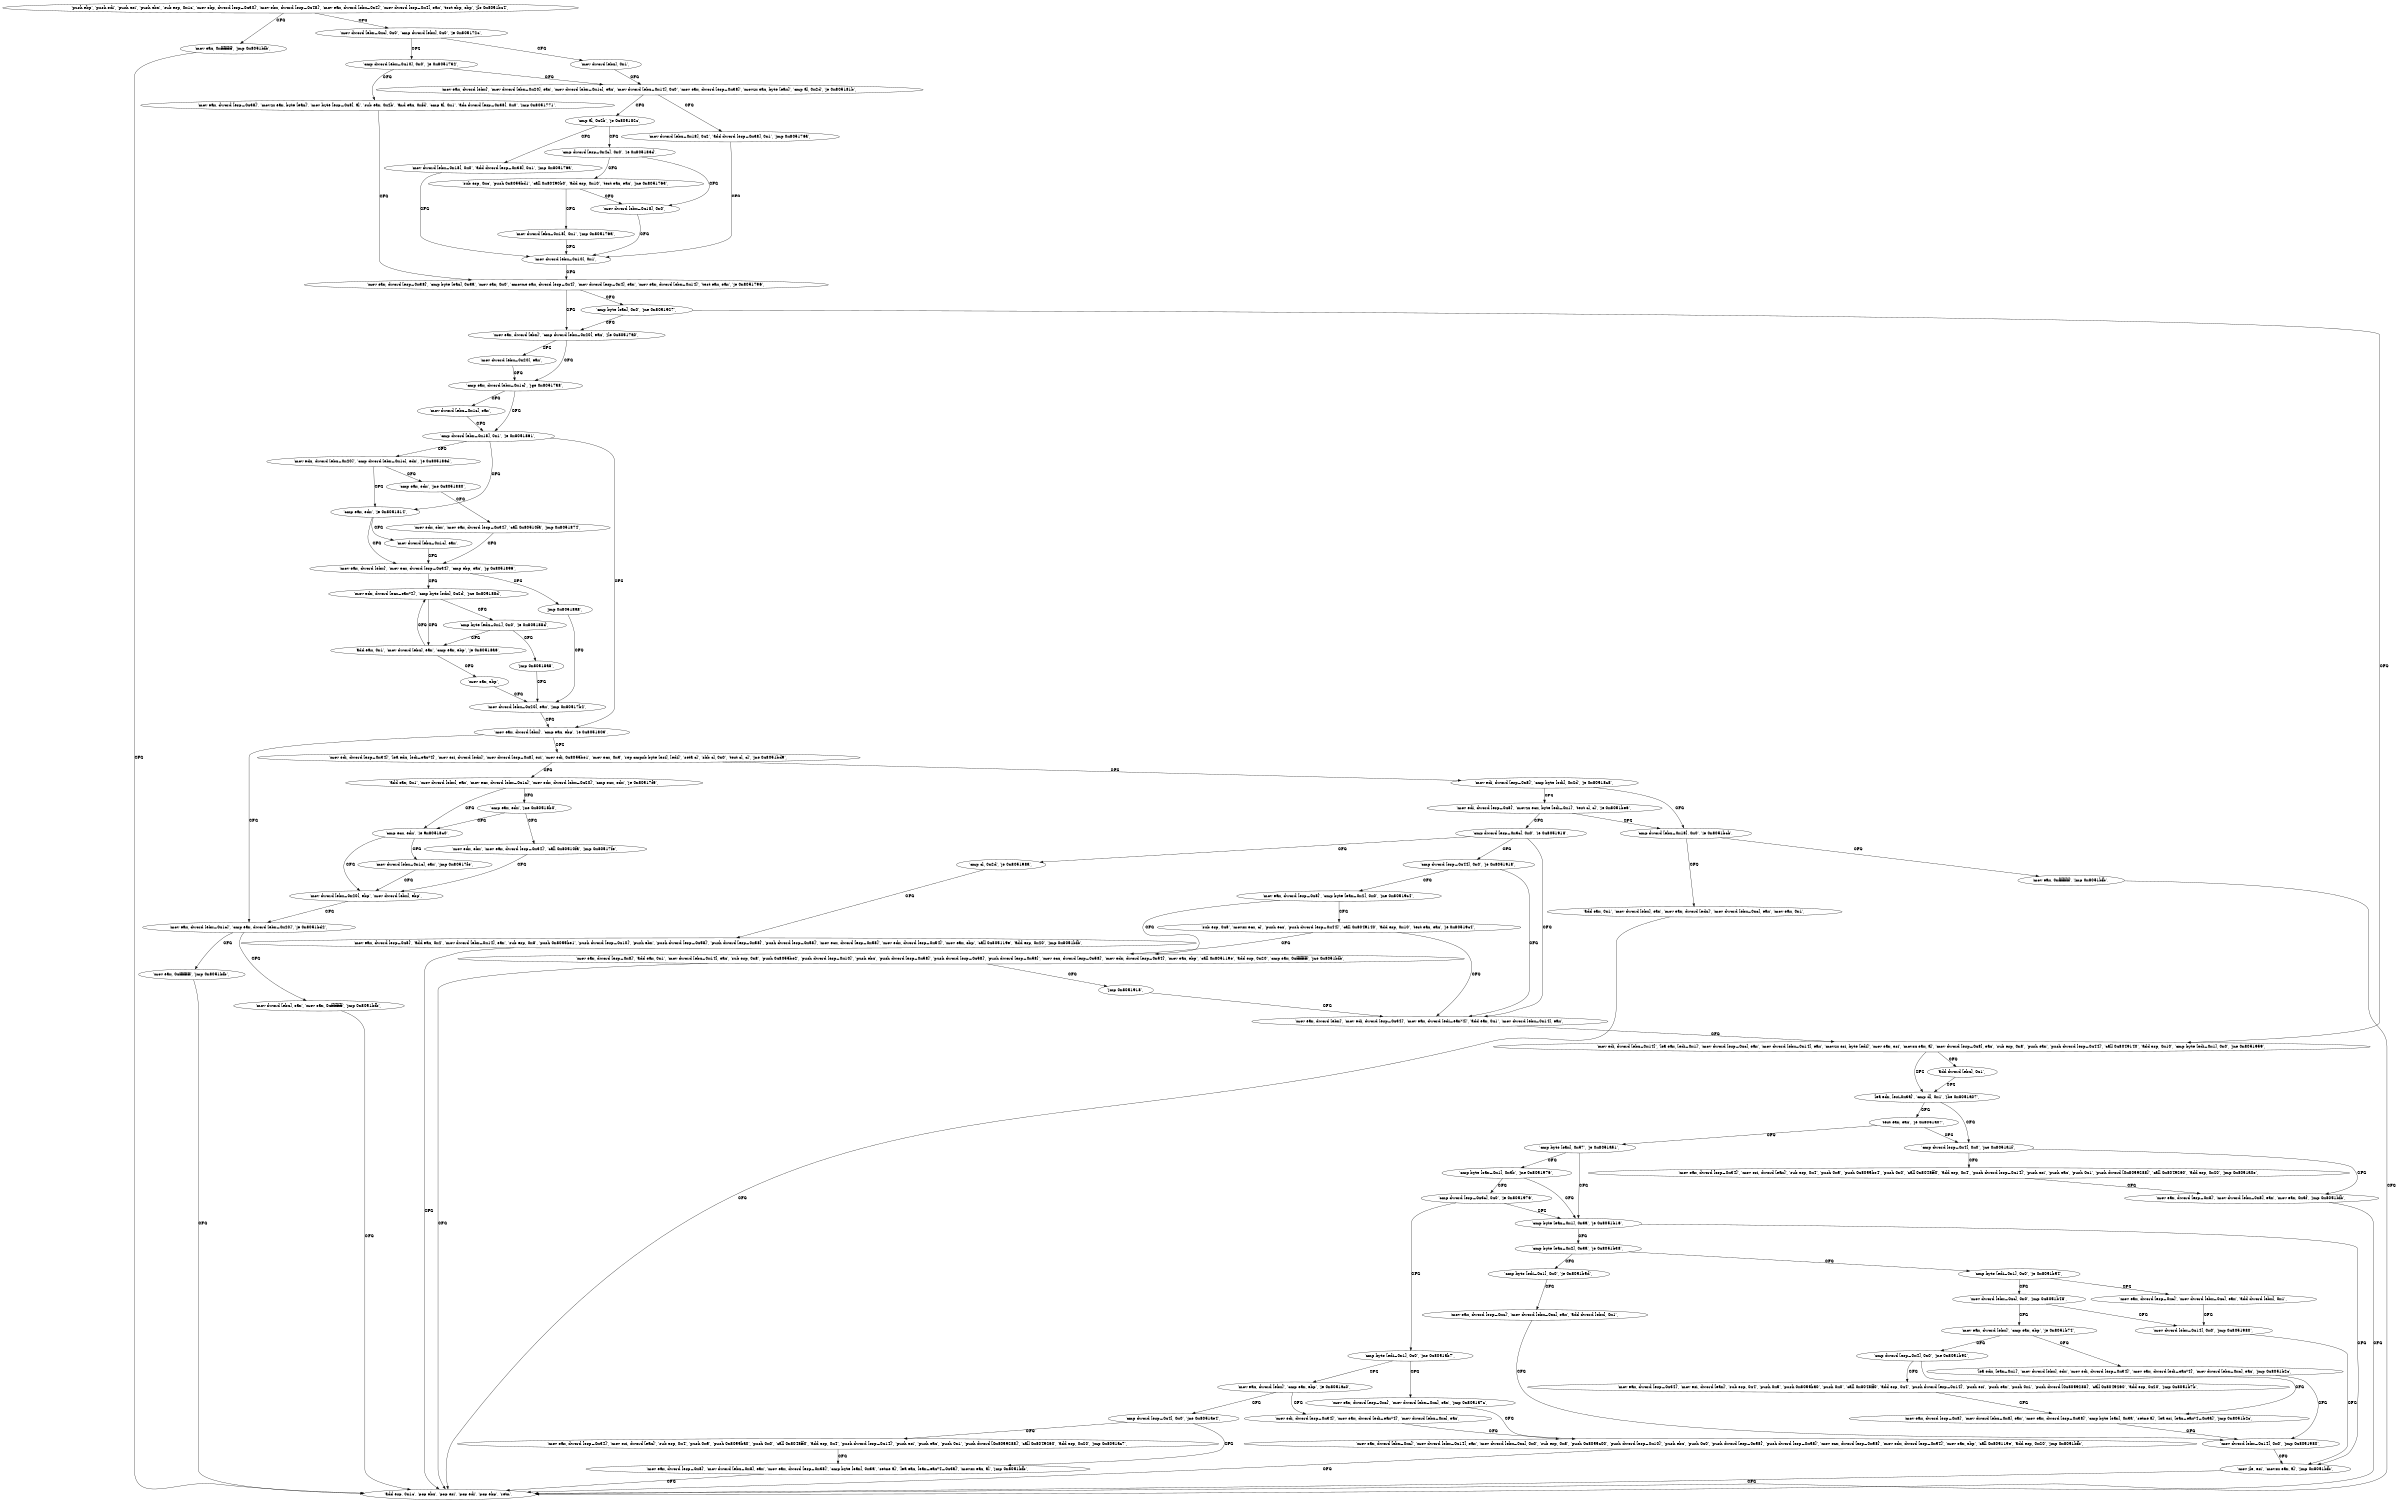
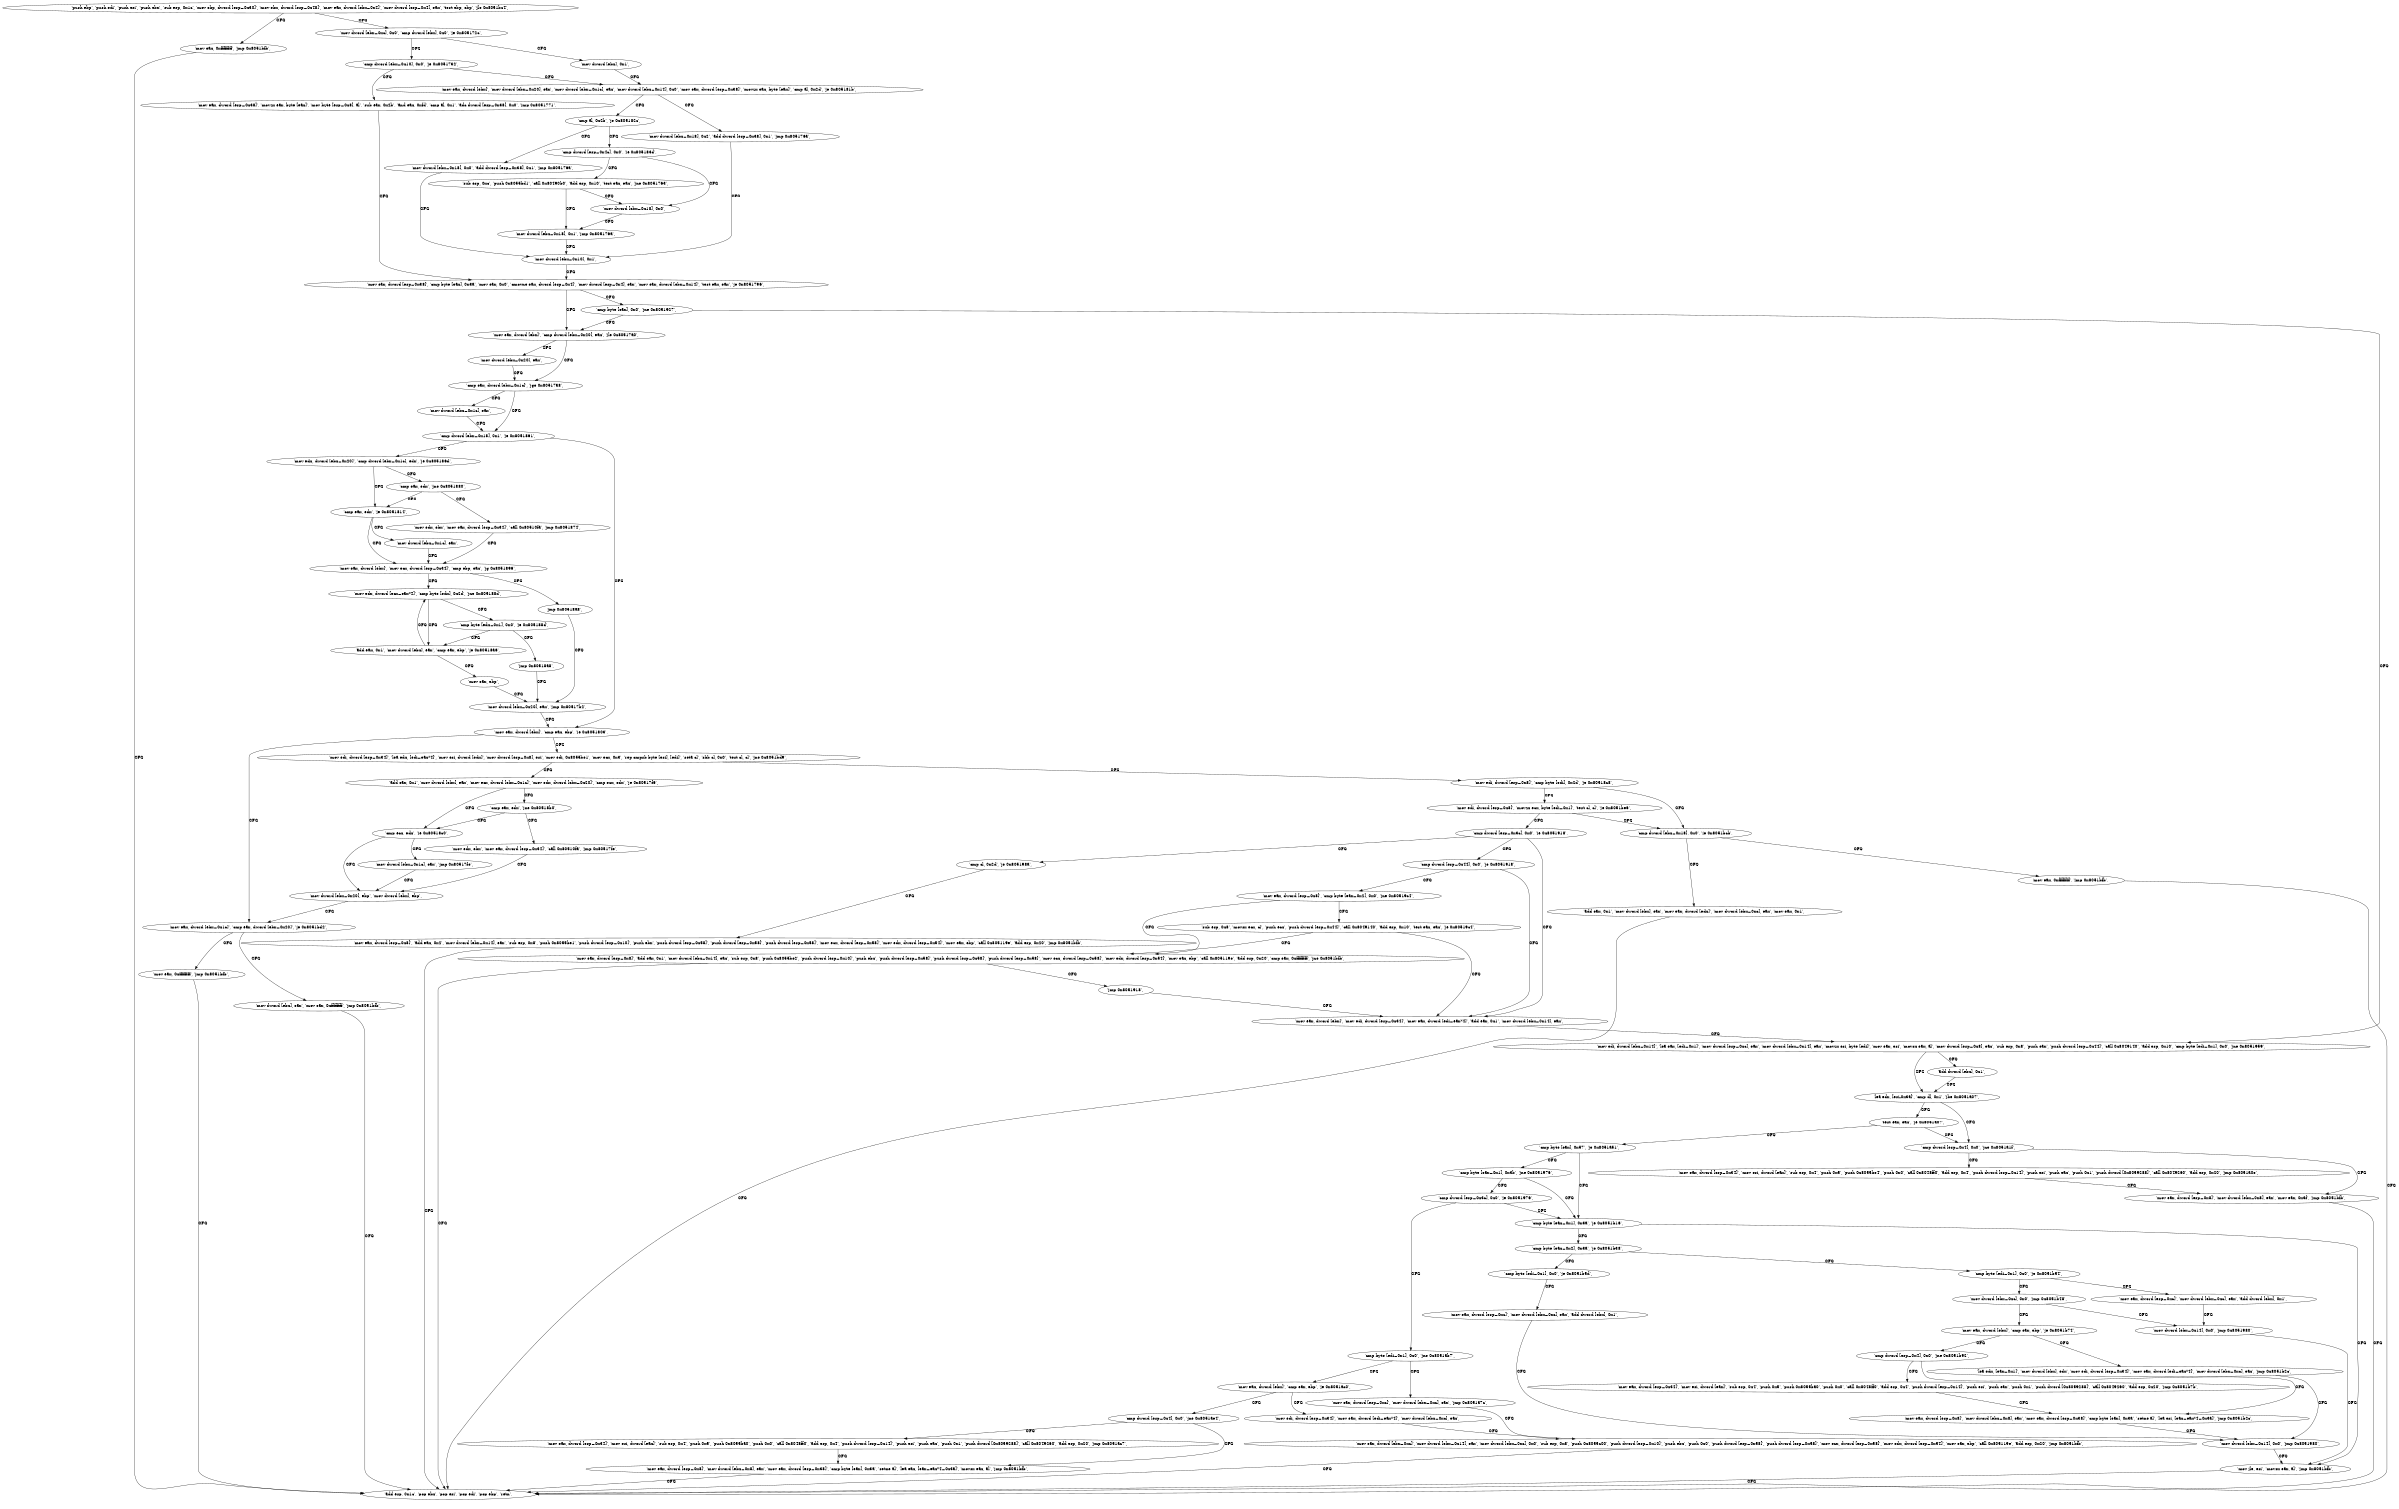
edge "'mov dword [ebx+0x18], 0x0'," -> "'mov dword [ebx+0x10], 0x1',": now "'mov dword [ebx+0x18], 0x0'," -> "'mov dword [ebx+0x18], 0x1', 'jmp 0x805176a',"
edge "'cmp dword [ebx+0x18], 0x1', 'je 0x8051861'," -> "'cmp eax, edx', 'je 0x8051814',": now "'cmp eax, edx', 'jne 0x8051880'," -> "'cmp eax, edx', 'je 0x8051814',"
node "'cmp ecx, edx', 'je 9x80518c0',": label "'cmp ecx, edx', 'je 9x80518c0'," -> "'cmp ecx, edx', 'je 0x80518c0',"
